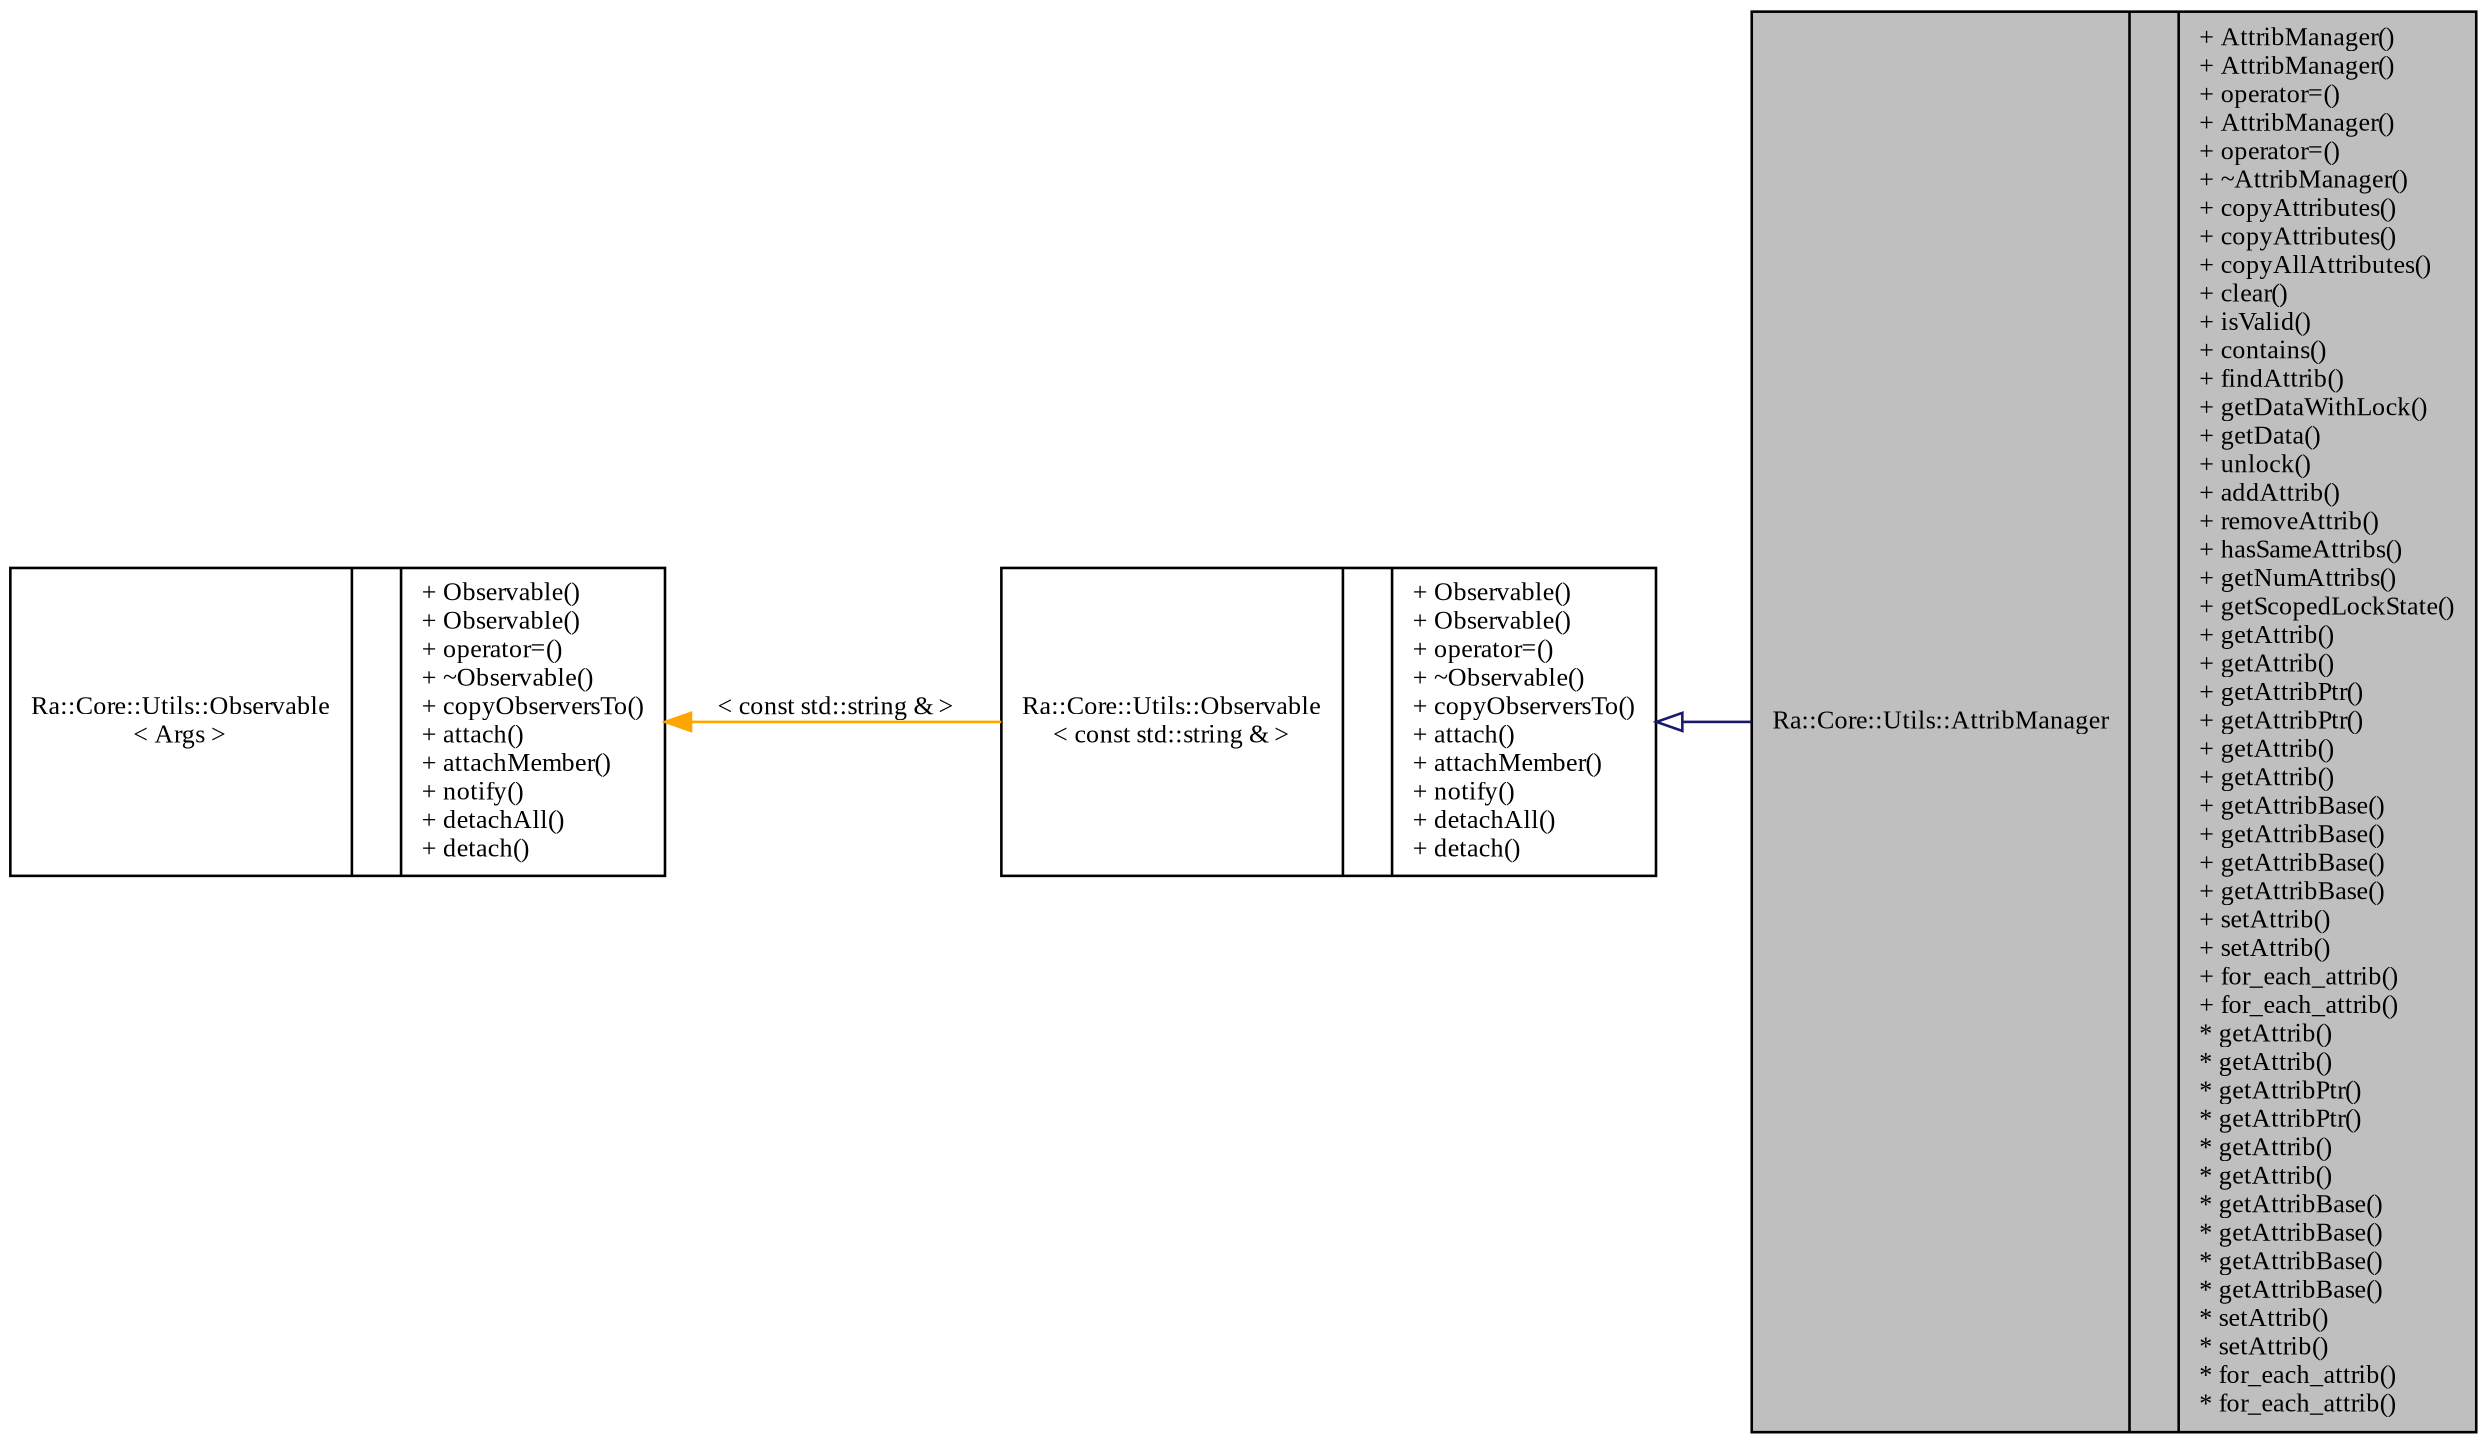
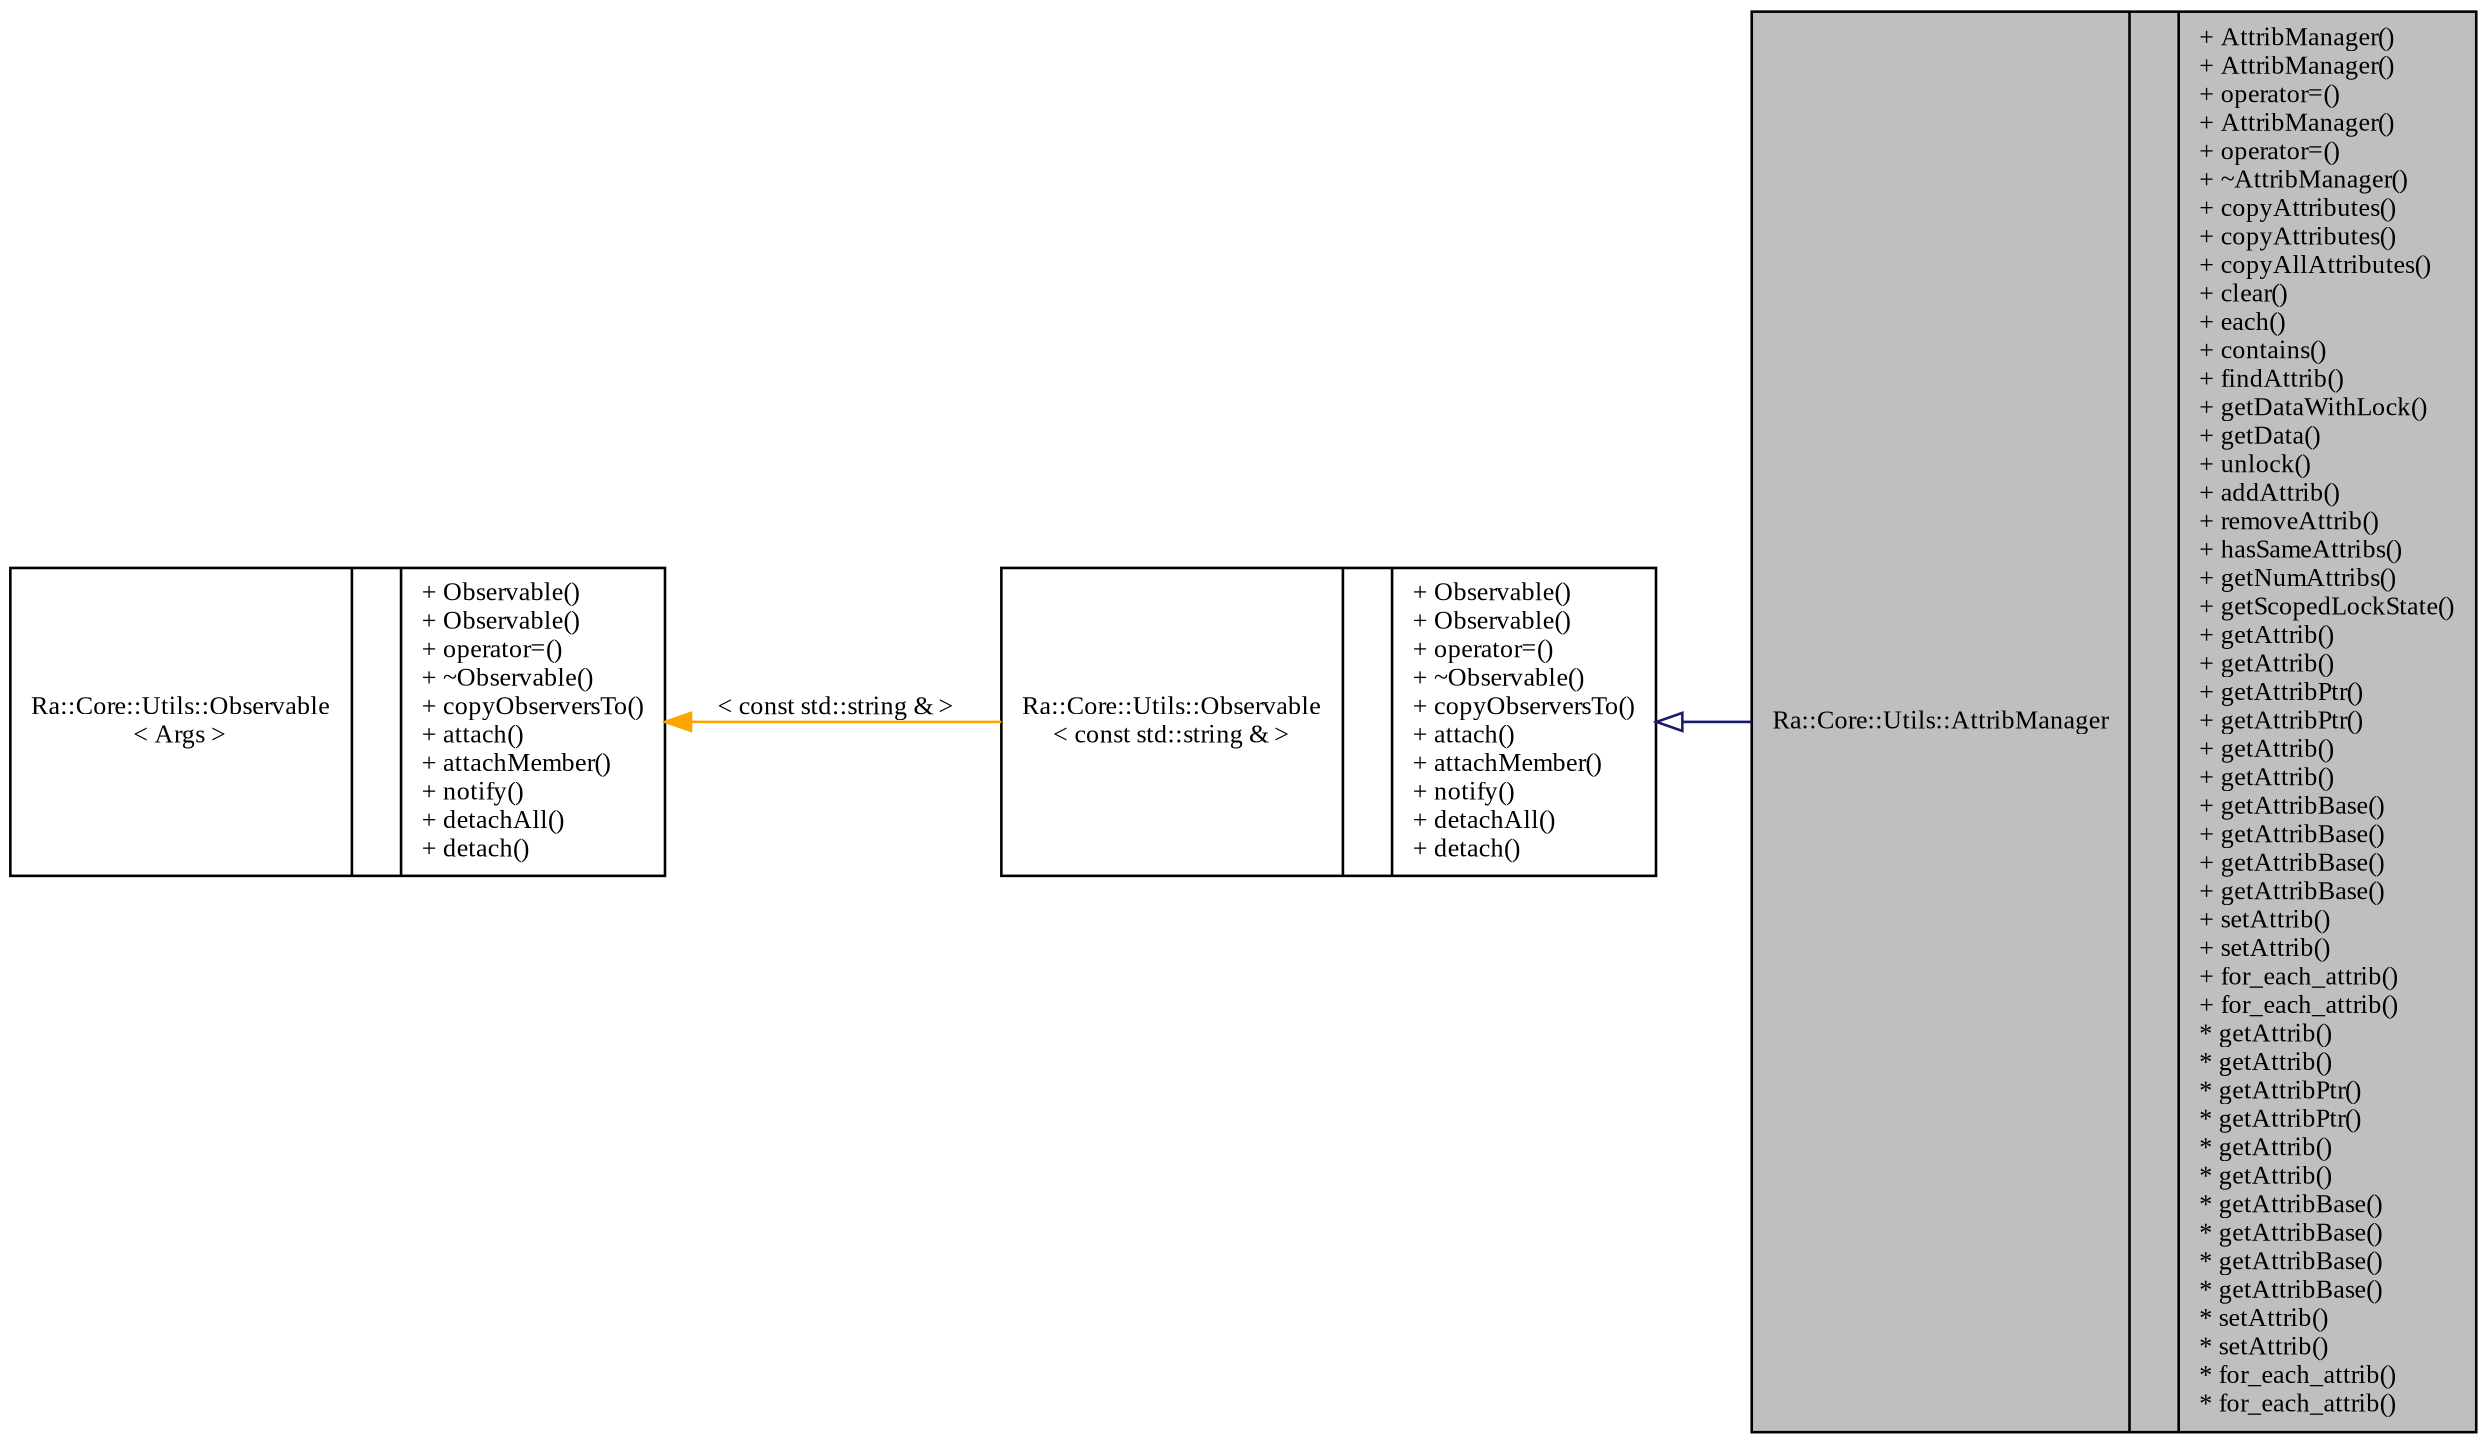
node "Ra::Core::Utils::AttribManager": text "+ isValid()" -> "+ each()"
